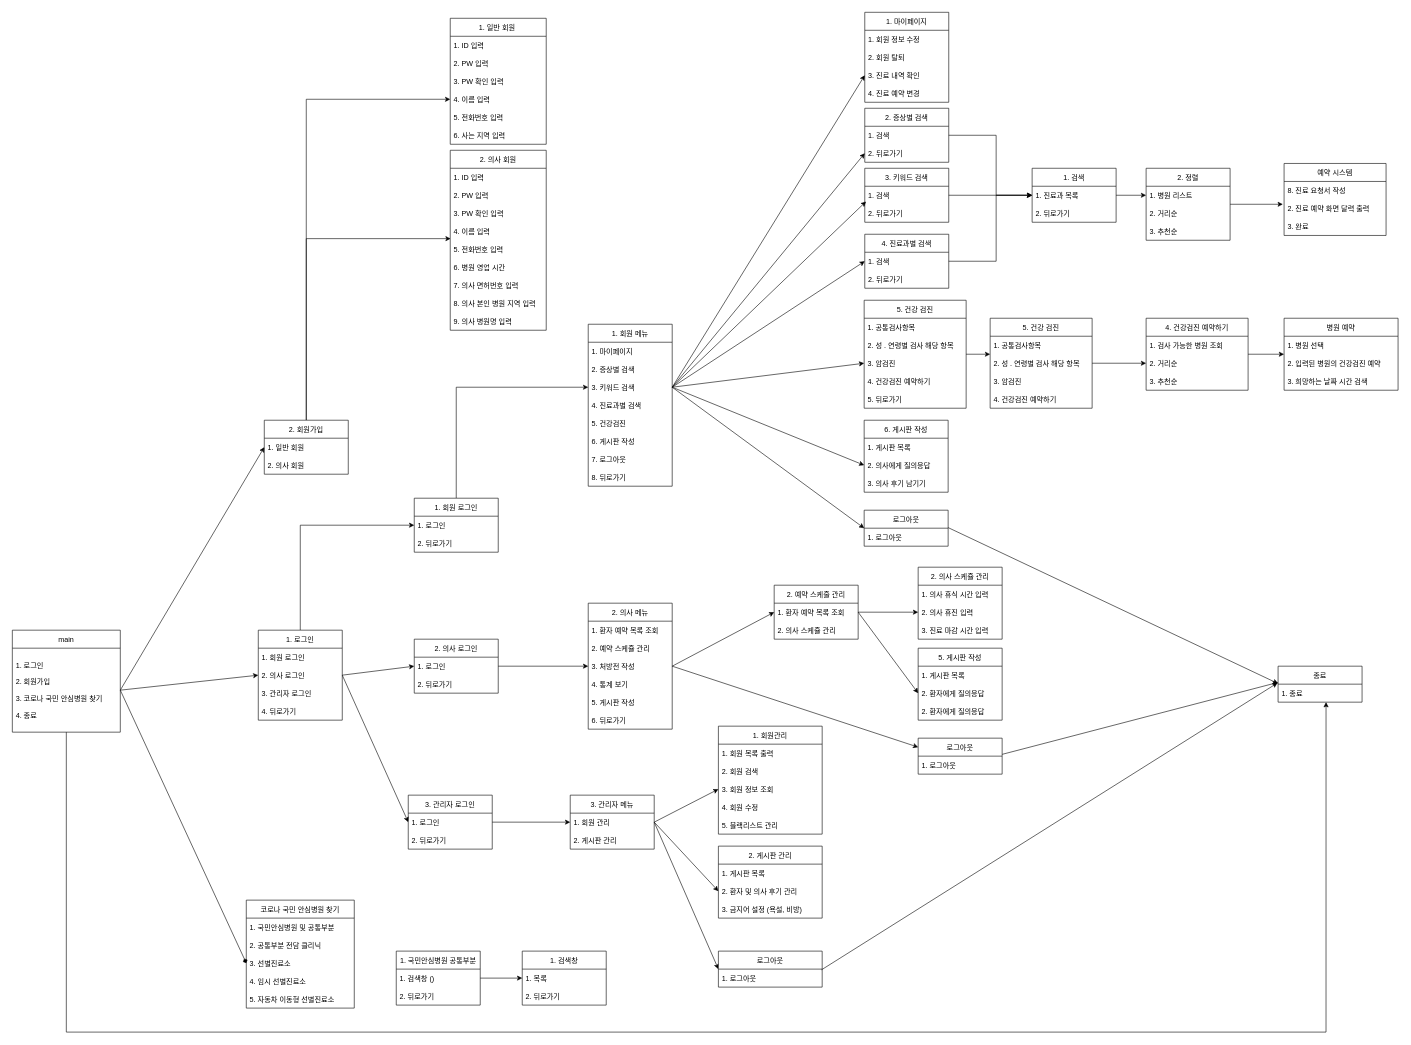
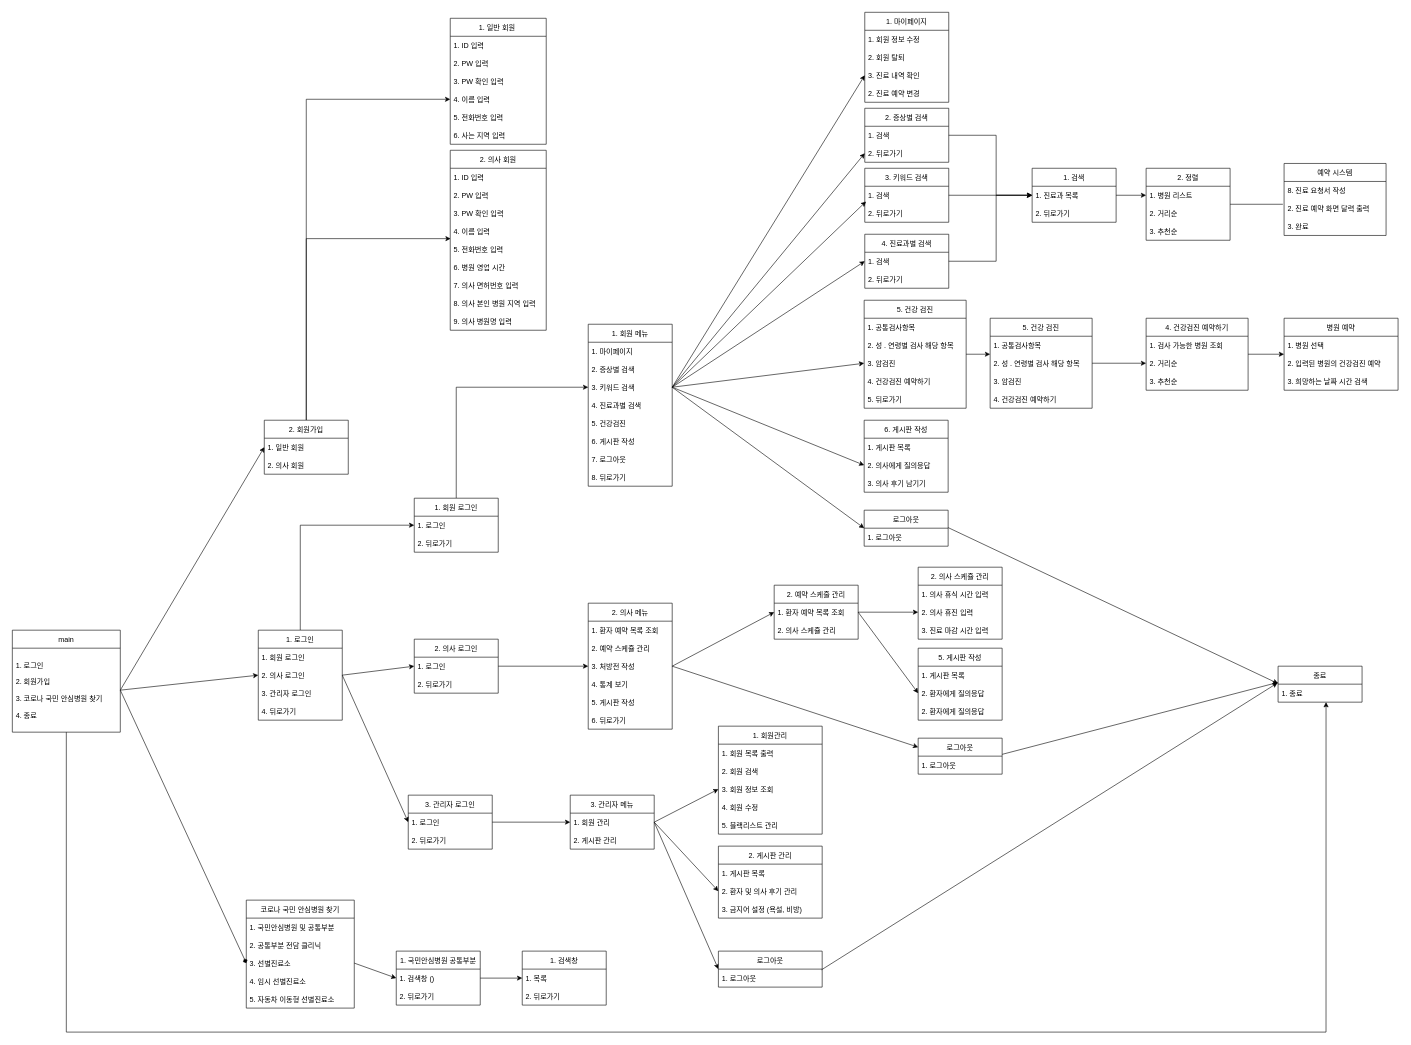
node "4. 진료 예약 변경": label "4. 진료 예약 변경" -> "2. 진료 예약 변경"
edge "2. 정렬" -> "2. 진료 예약 화면 달력 출력": arrowhead classic -> none
edge "3. 선별진료소" -> "1. 검색창 ()": added
